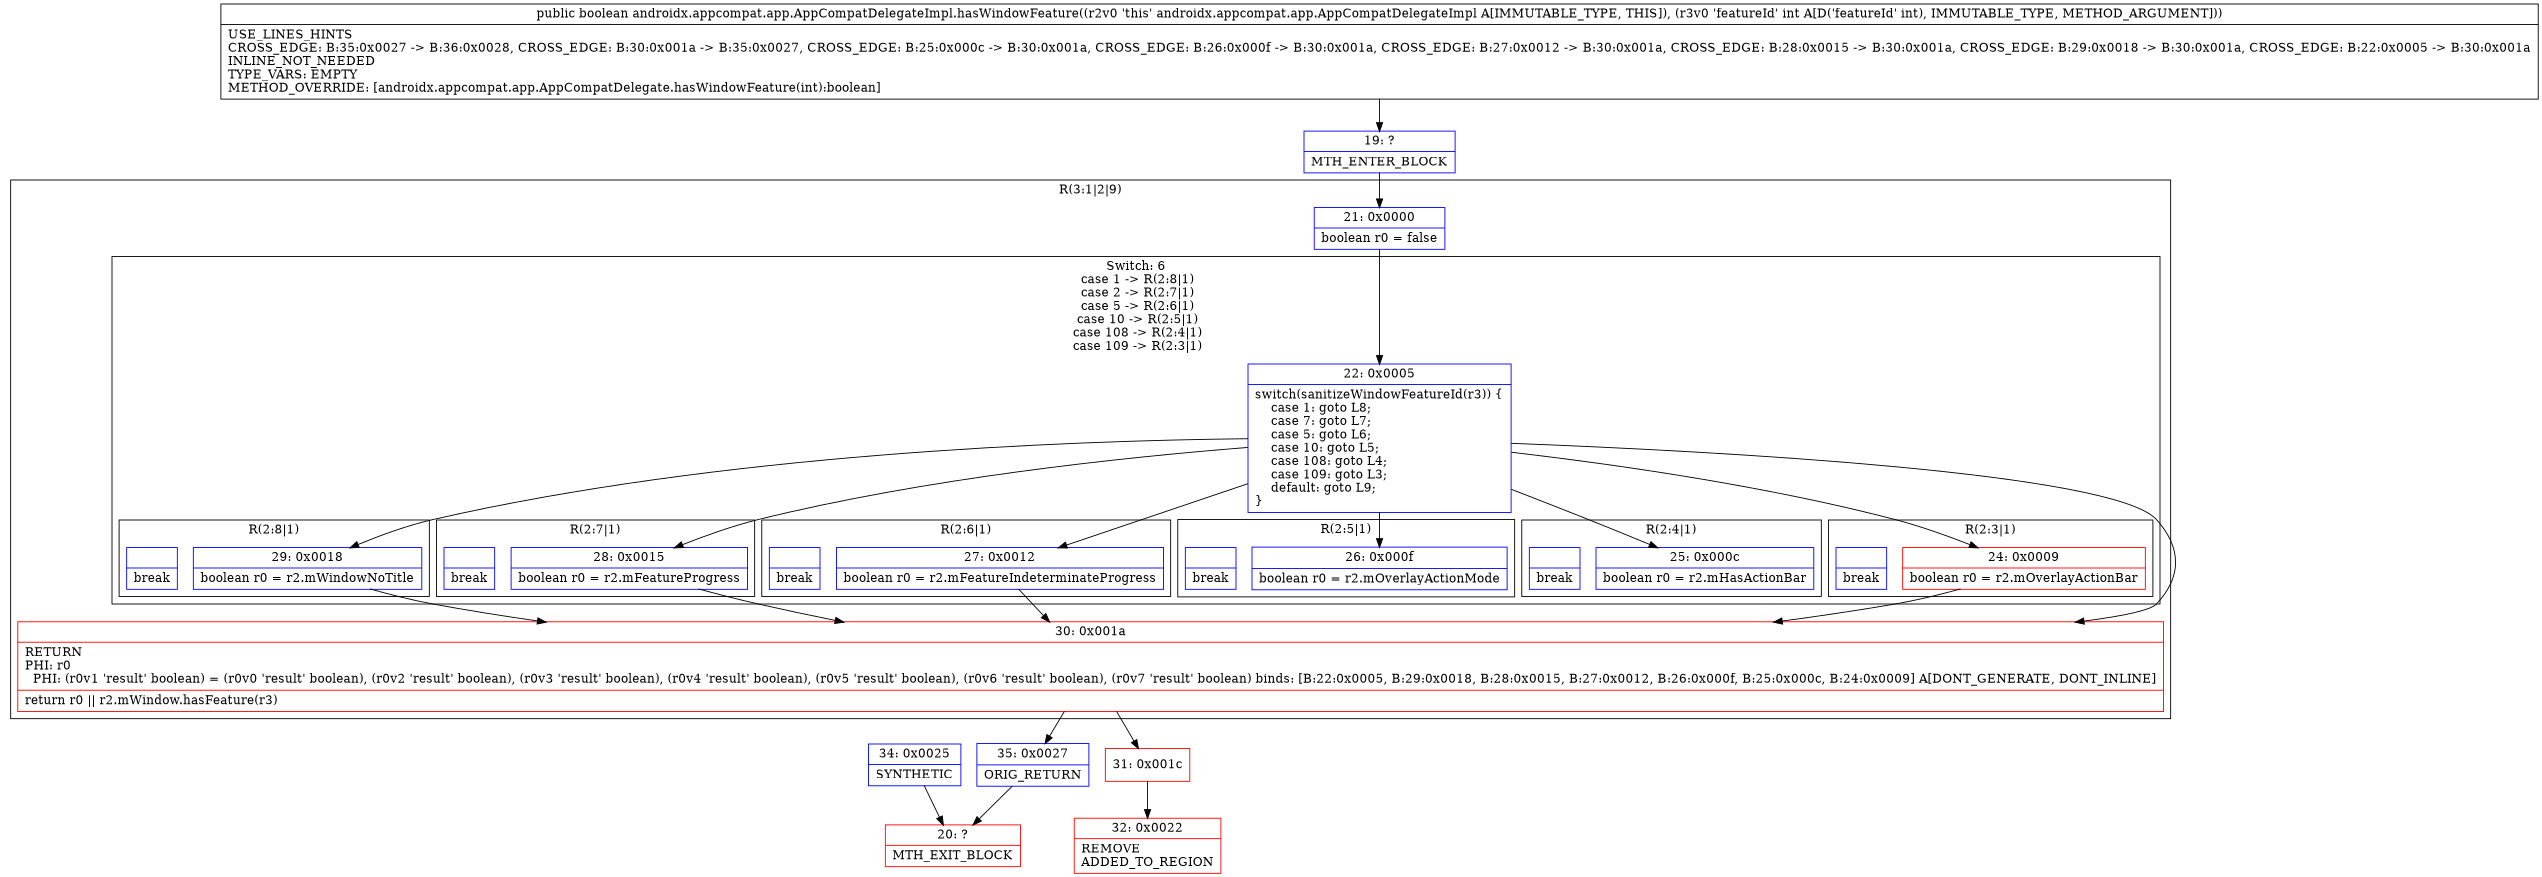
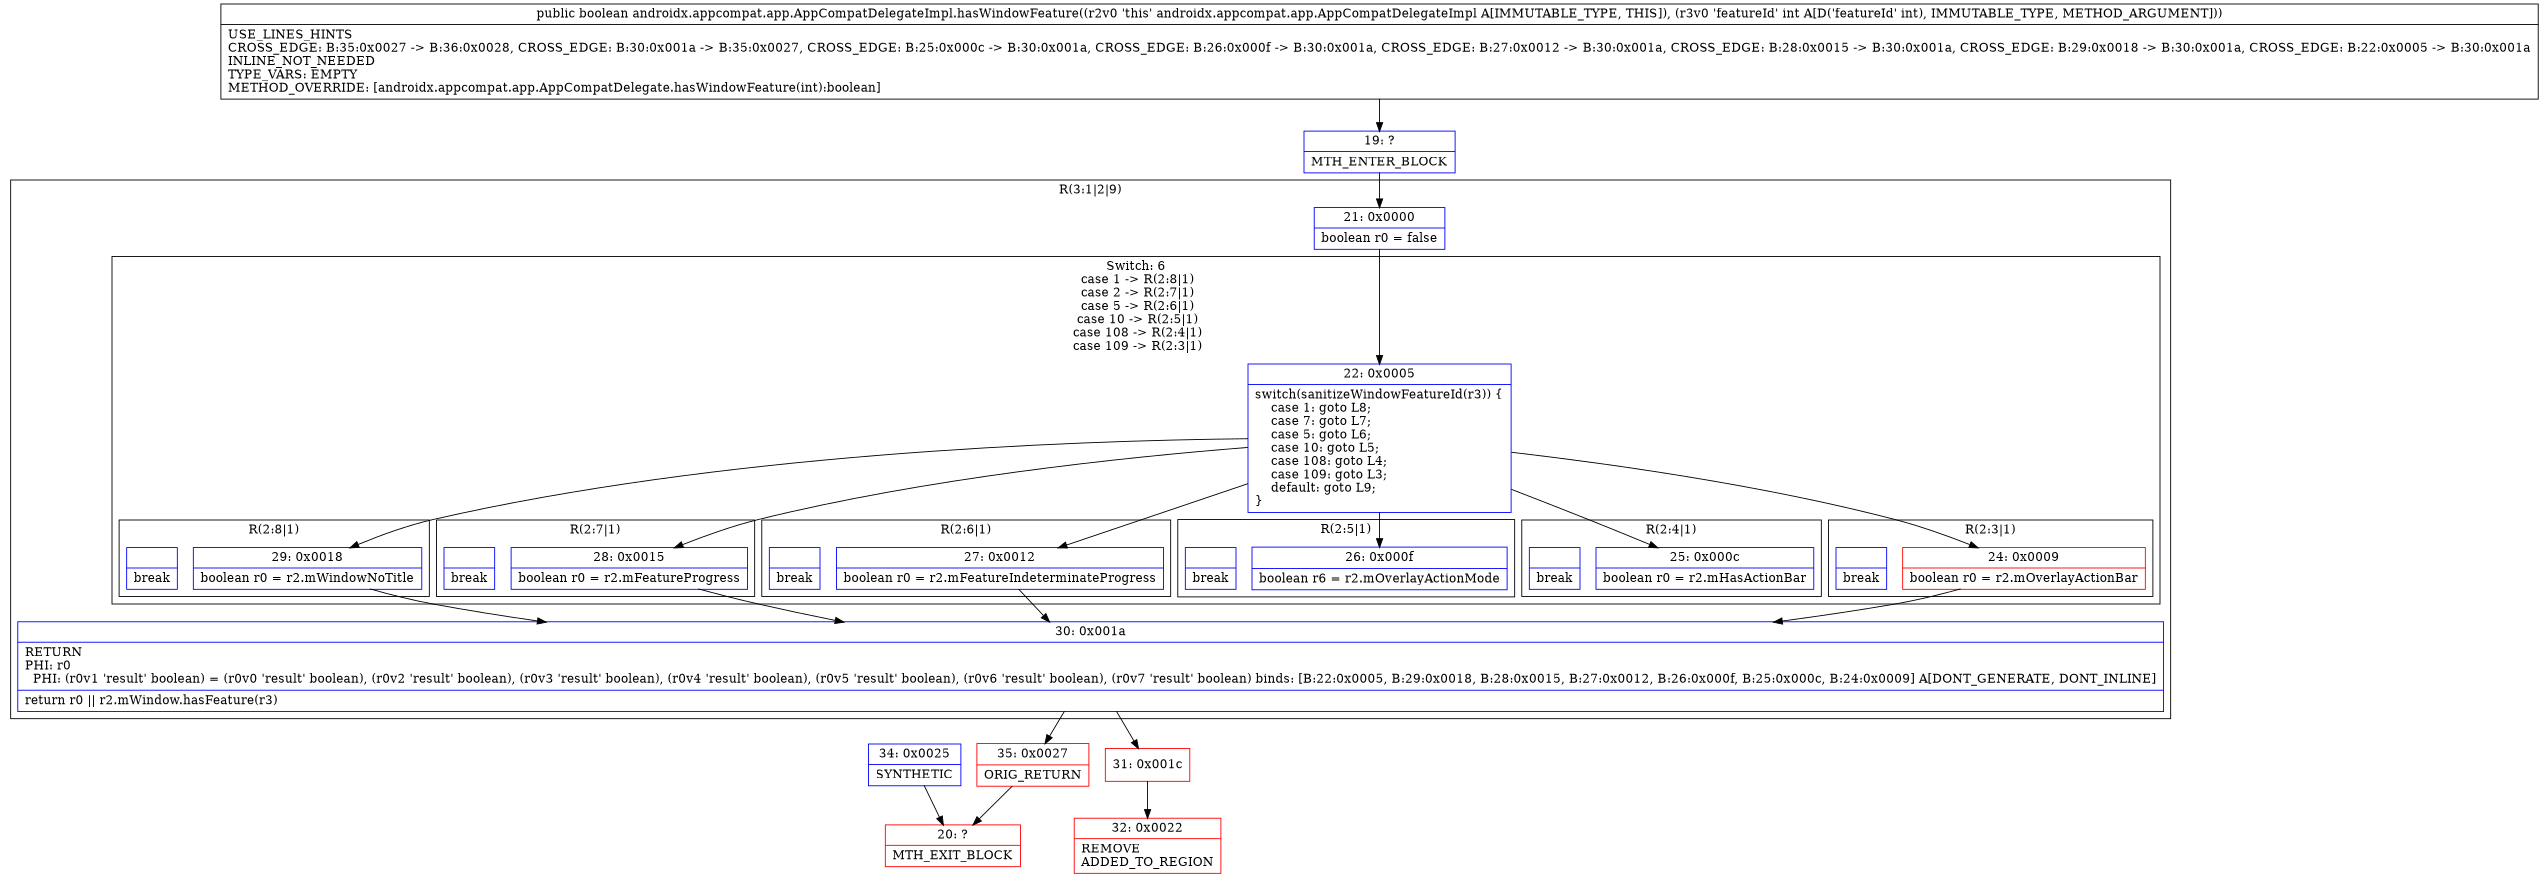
edge "22: 0x0005" -> "30: 0x001a": removed
node "26: 0x000f": text "boolean r0 = r2.mOverlayActionMode" -> "boolean r6 = r2.mOverlayActionMode"
node "30: 0x001a": color red -> blue
node "35: 0x0027": color blue -> red
